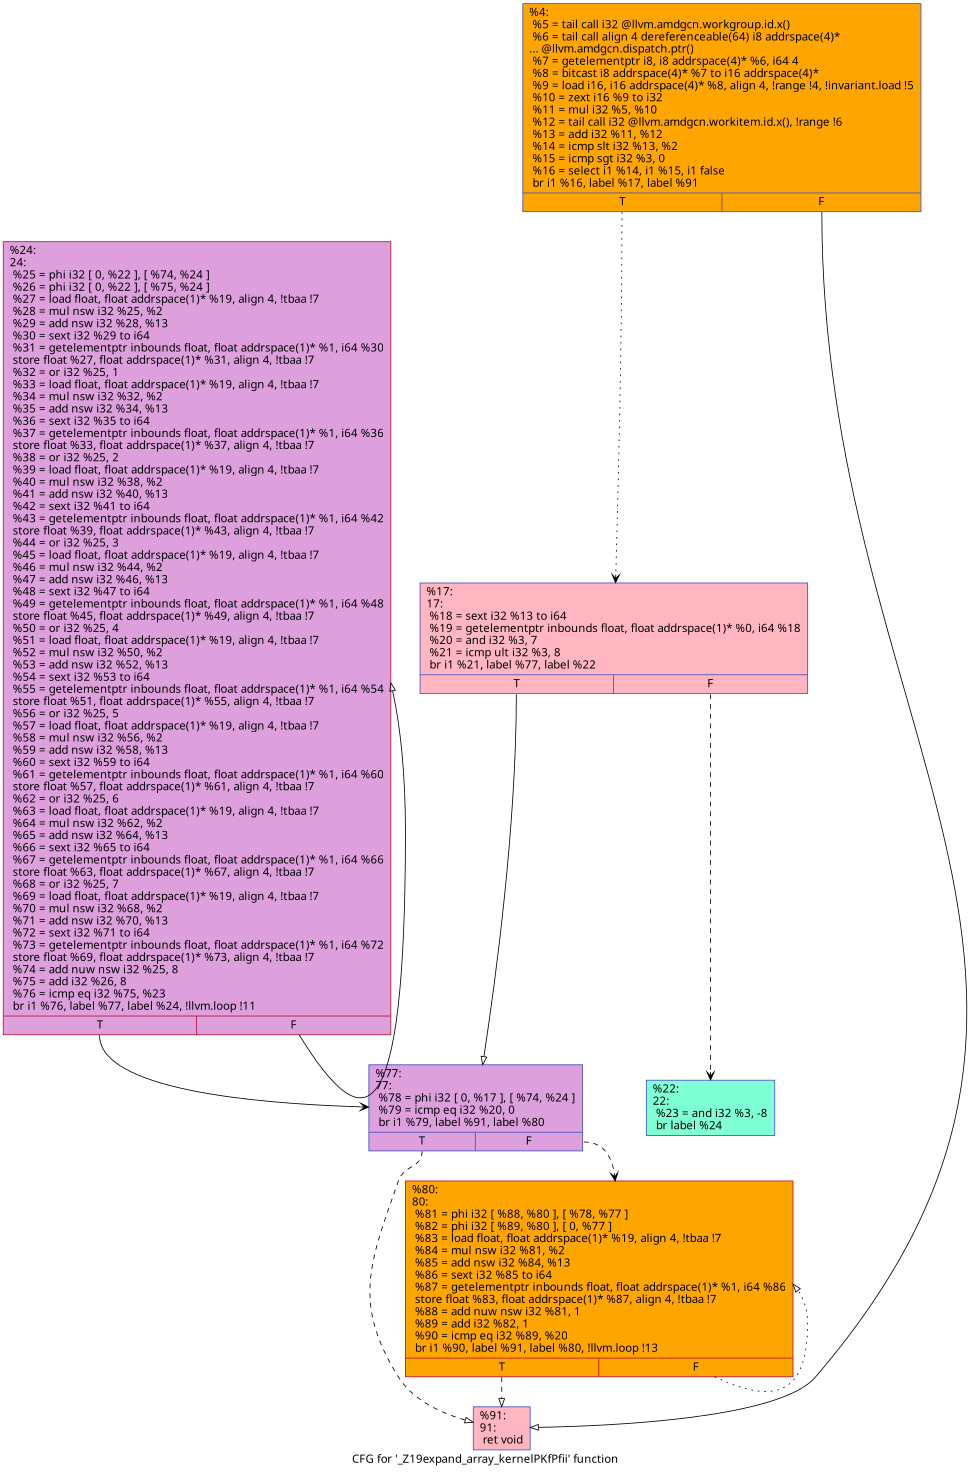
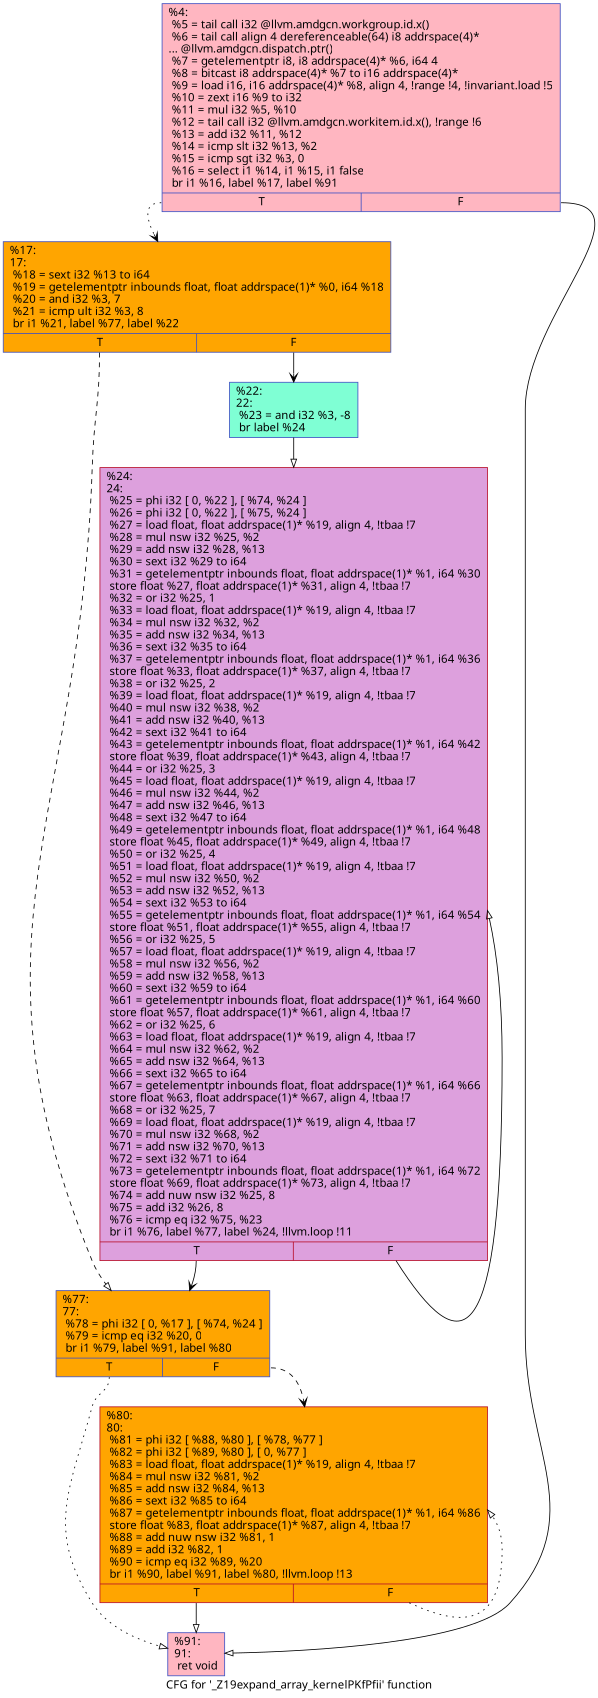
node "%4:": fillcolor orange -> lightpink
edge "%22:" -> "%24:": added
node "%17:": fillcolor lightpink -> orange
edge "%17:" -> "%77:": style solid -> dashed
edge "%17:" -> "%22:": style dashed -> solid
node "%77:": fillcolor plum -> orange
edge "%77:" -> "%91:": style dashed -> dotted
edge "%80:" -> "%91:": style dashed -> solid
